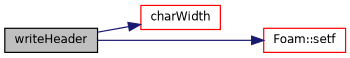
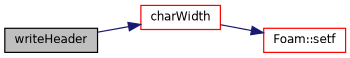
edge "writeHeader" -> "Foam::setf": now "charWidth" -> "Foam::setf"
